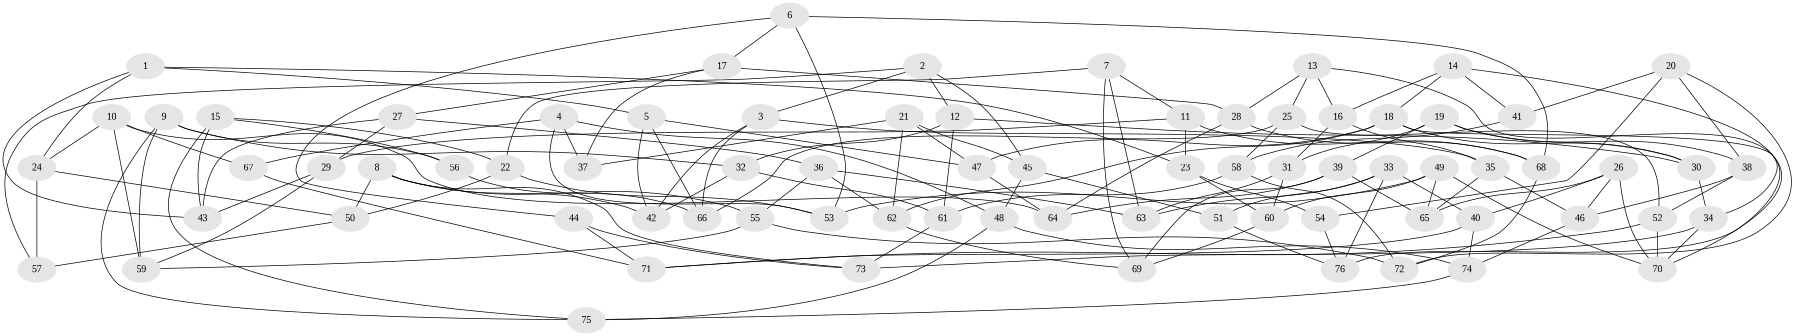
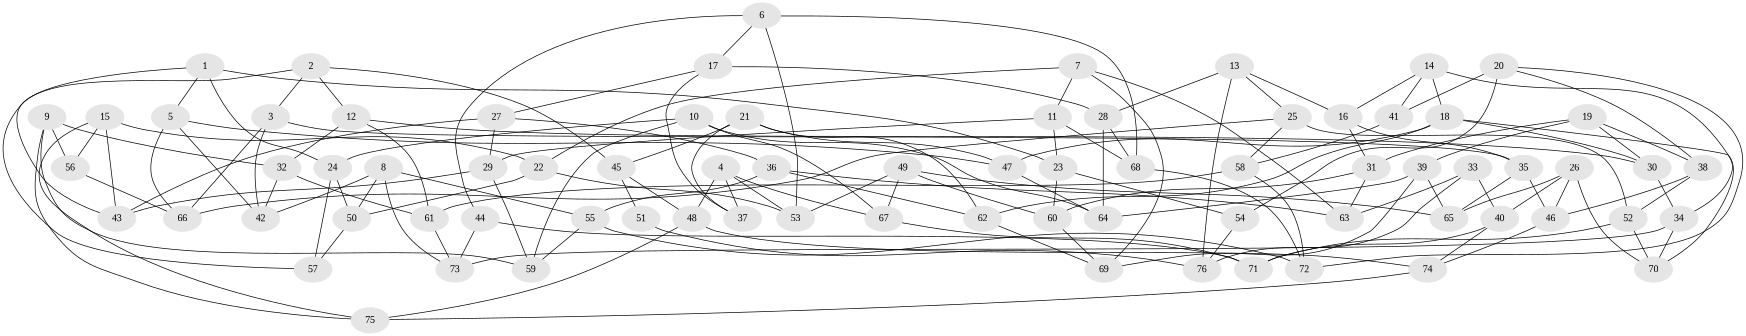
edge "33" -- "51": removed
edge "49" -- "70": now "49" -- "67"
